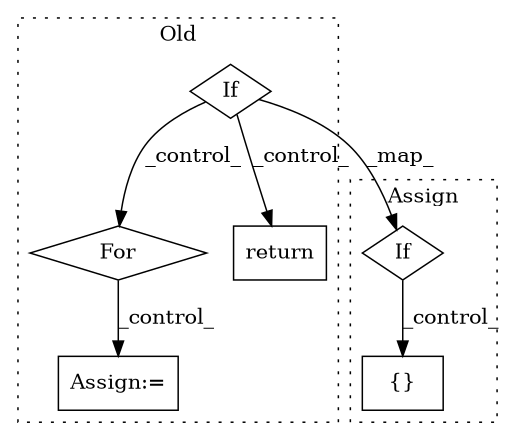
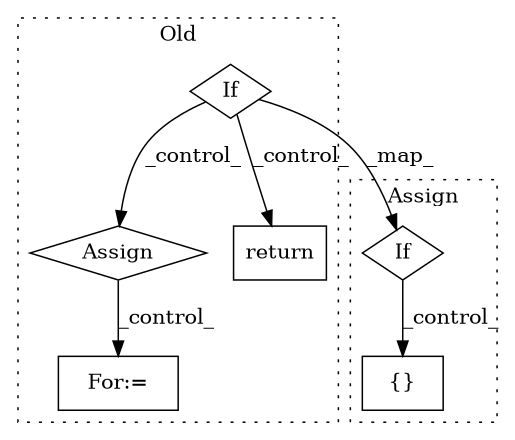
node "For": label "For" -> "Assign"
node "Assign:=": label "Assign:=" -> "For:="
